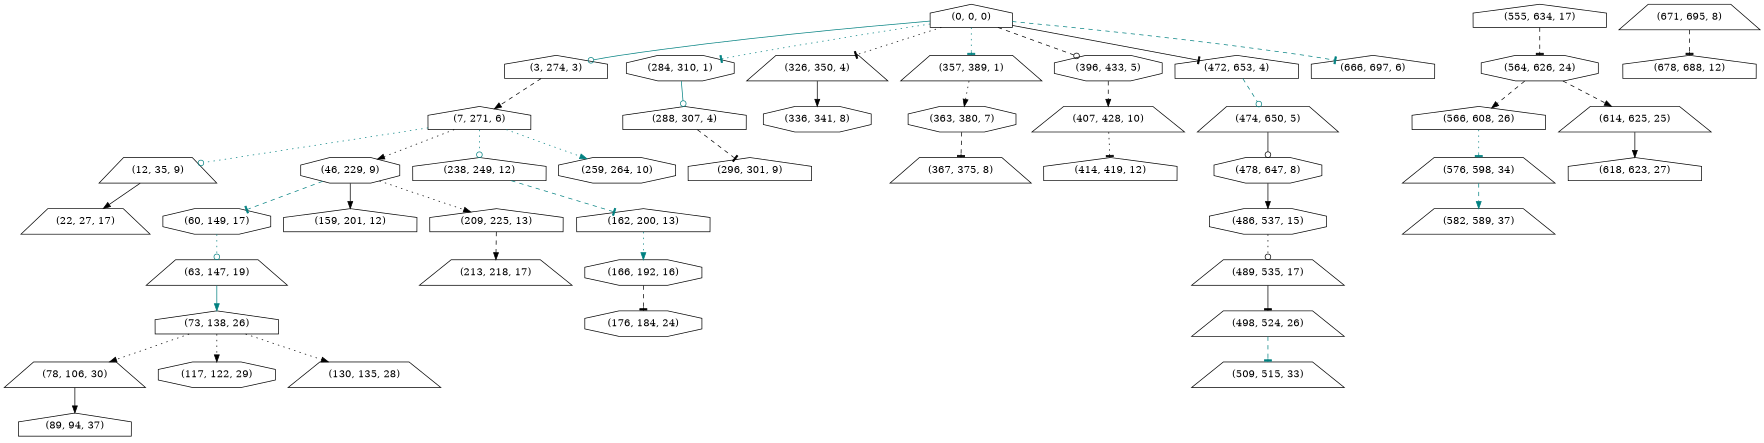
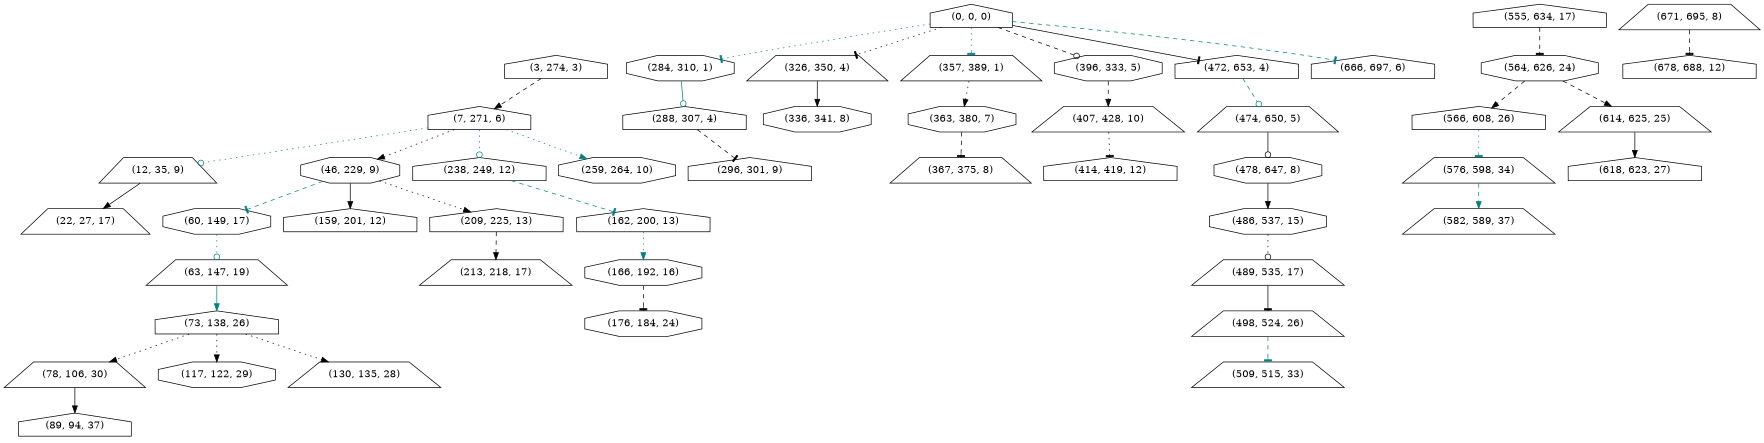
edge "(0, 0, 0)" -> "(3, 274, 3)": removed
node "(396, 433, 5)": label "(396, 433, 5)" -> "(396, 333, 5)"
